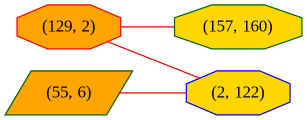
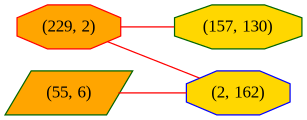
node "(129, 2)": label "(129, 2)" -> "(229, 2)"
node "(157, 160)": label "(157, 160)" -> "(157, 130)"
node "(2, 122)": label "(2, 122)" -> "(2, 162)"
